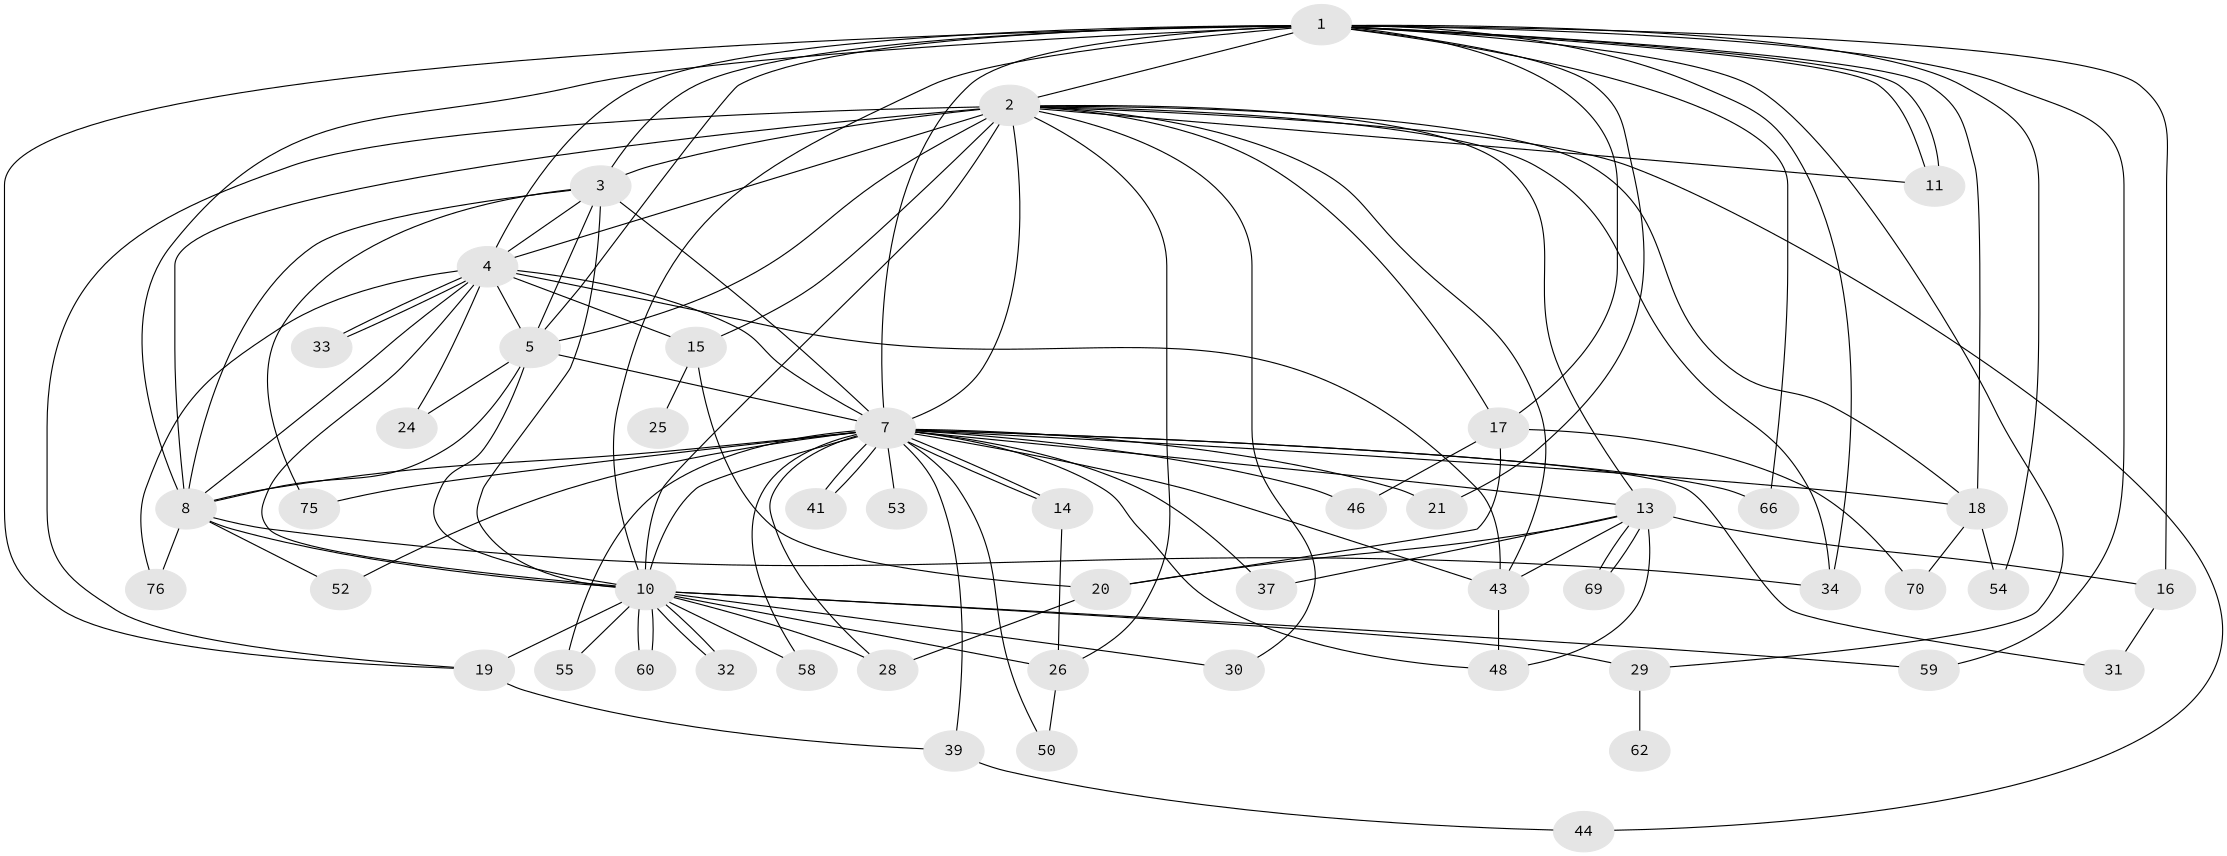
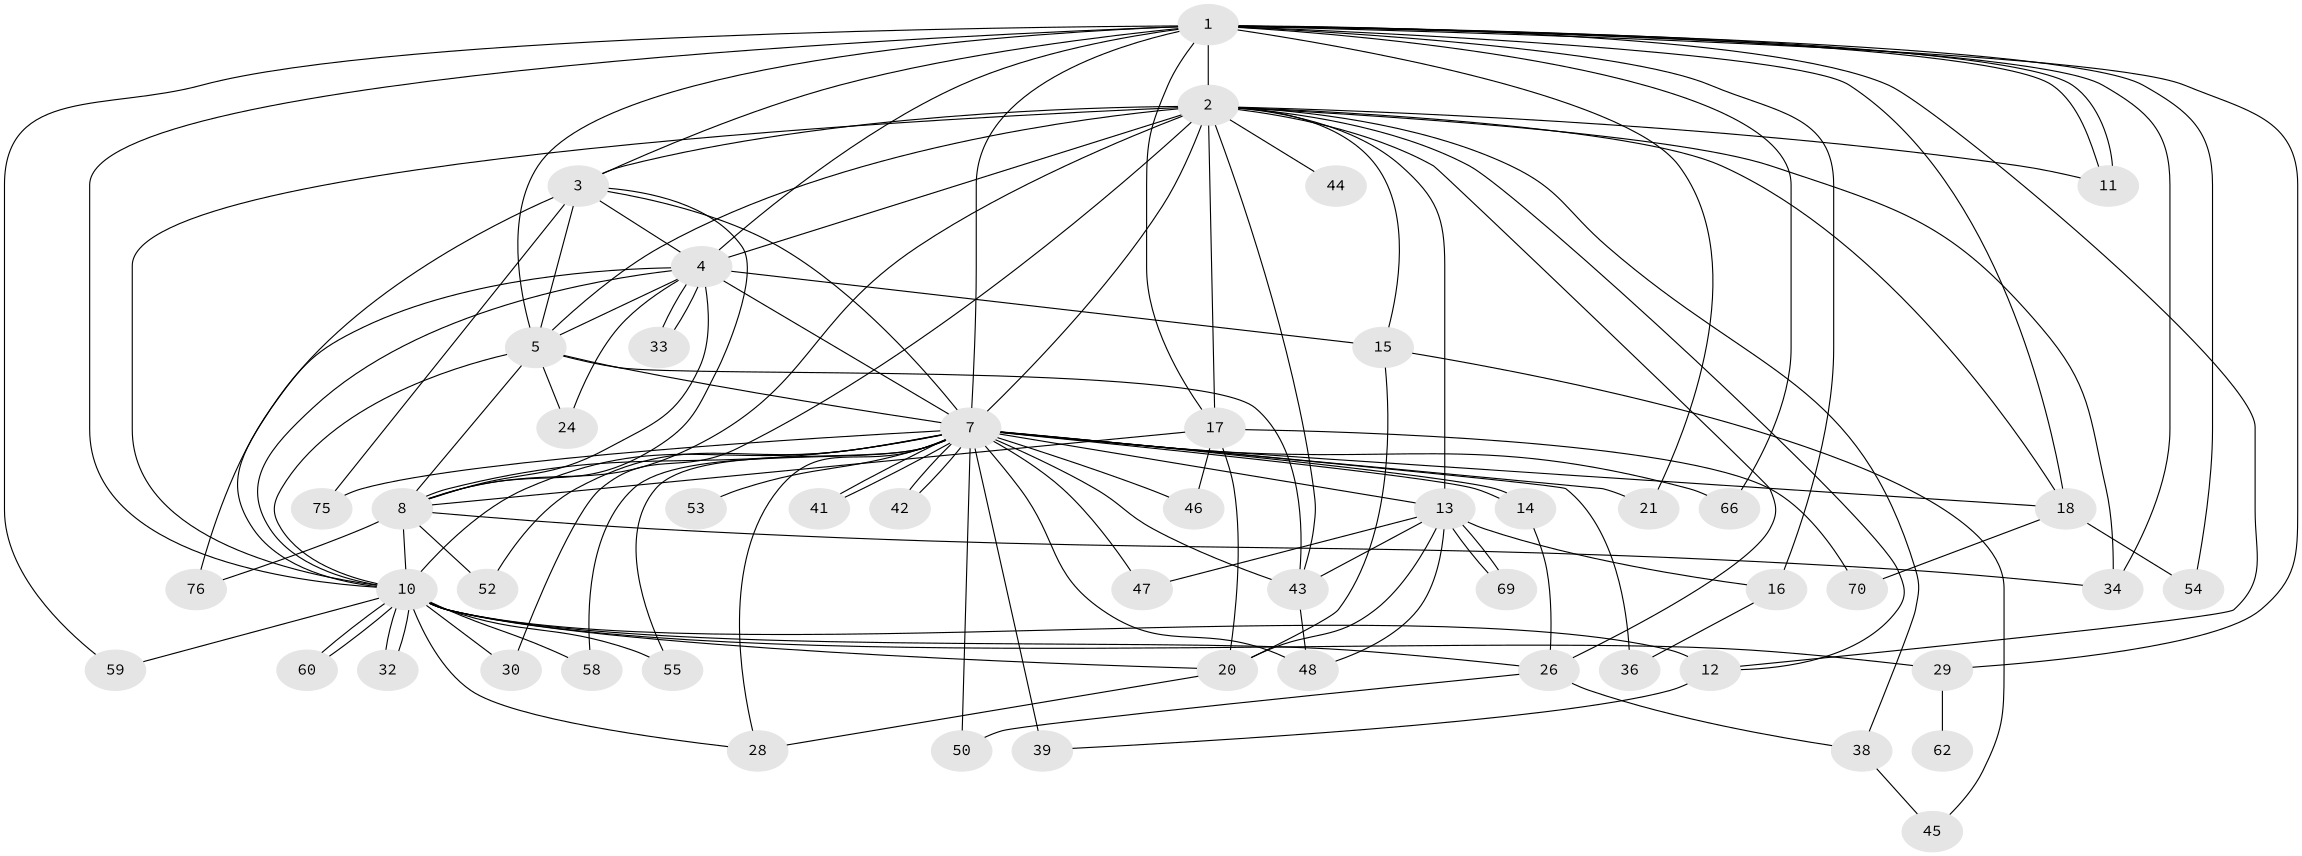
edge "1" -- "8": now "17" -- "8"
edge "4" -- "43": now "5" -- "43"
node "25": label "25" -> "45"
node "42": added
node "37": label "37" -> "47"
edge "10" -- "20": added
node "19": label "19" -> "12"
node "31": label "31" -> "36"
node "38": added
edge "39" -- "44": removed
